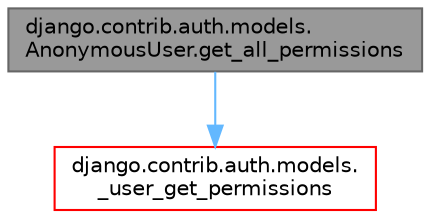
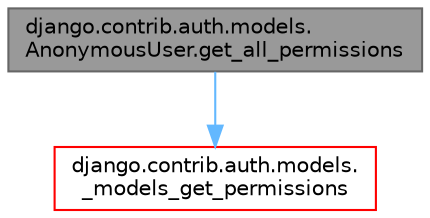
node "django.contrib.auth.models. _user_get_permissions": label "django.contrib.auth.models. _user_get_permissions" -> "django.contrib.auth.models. _models_get_permissions"
